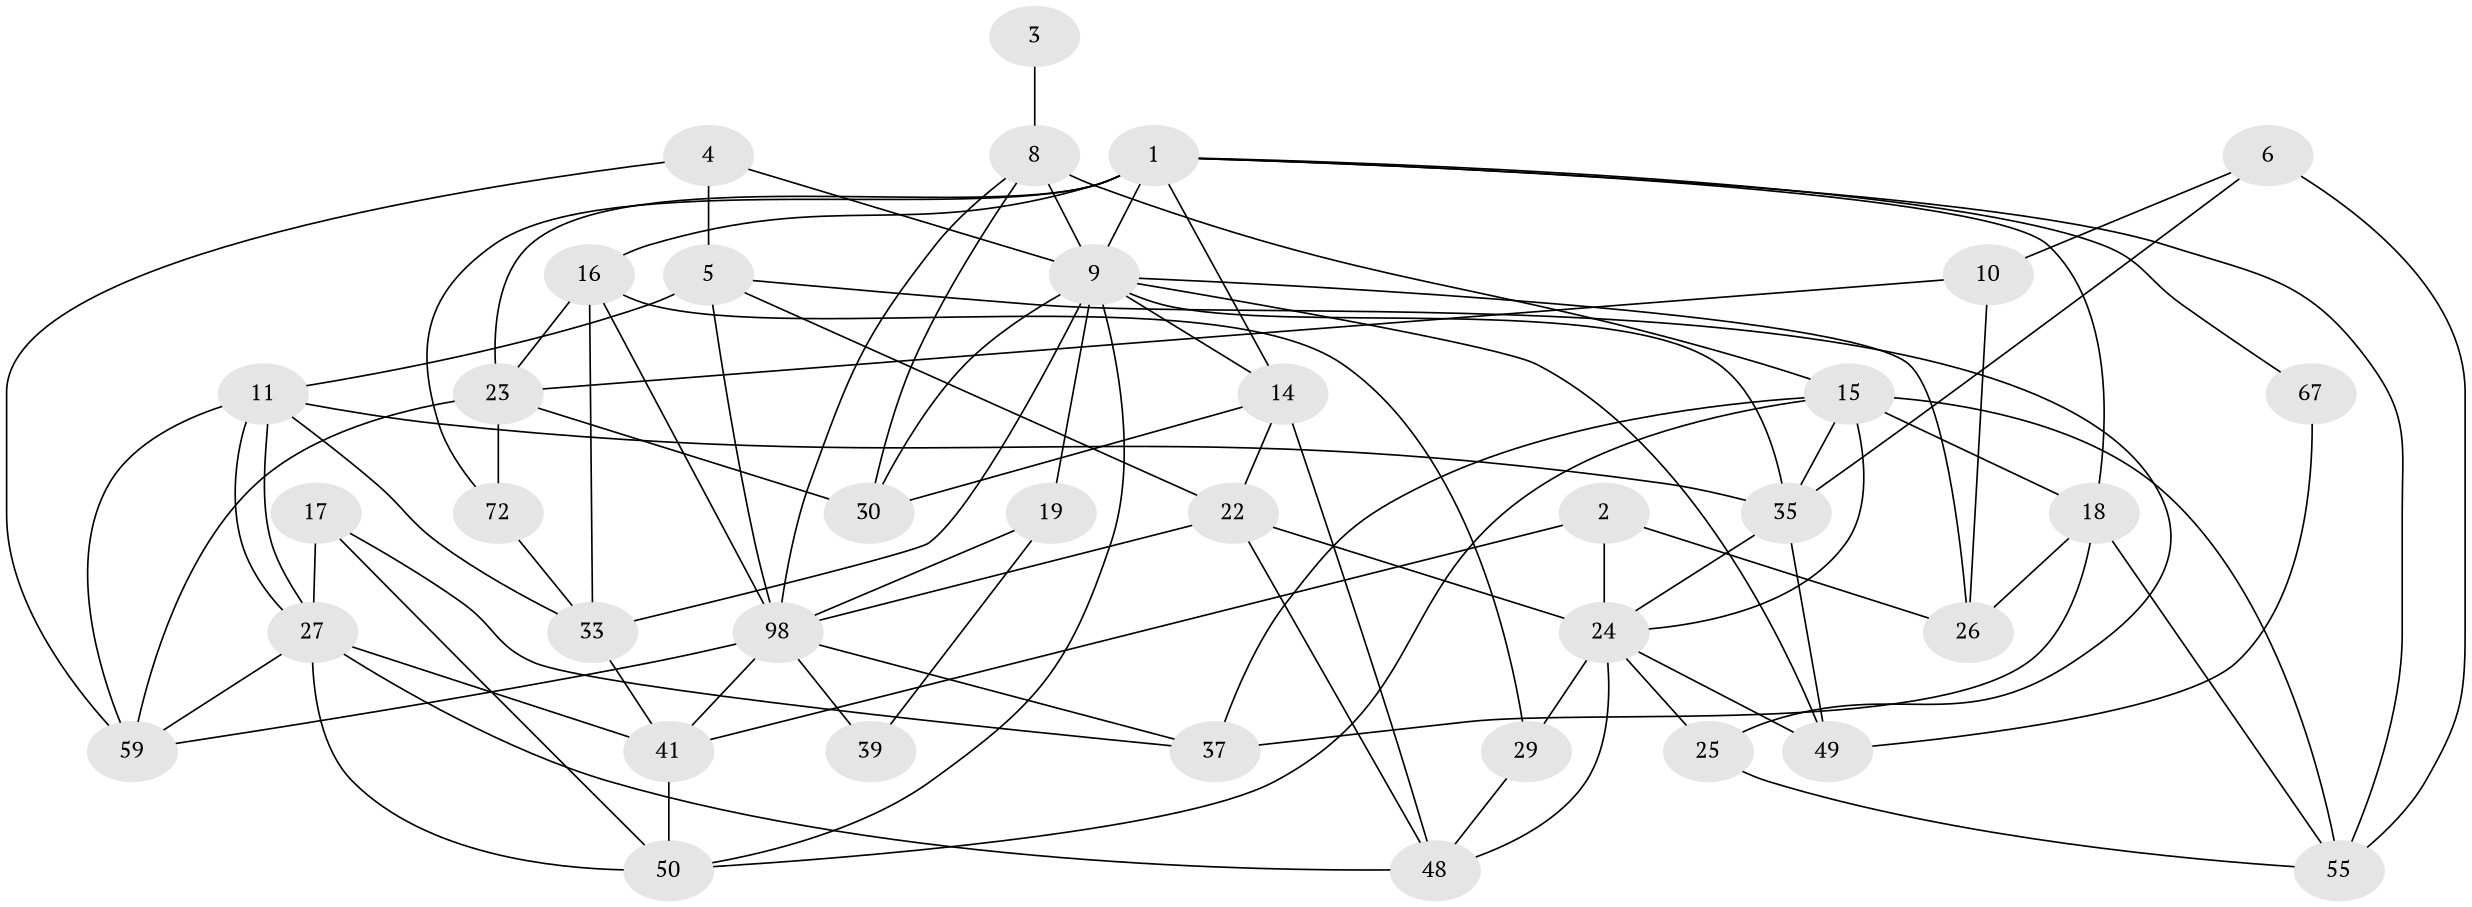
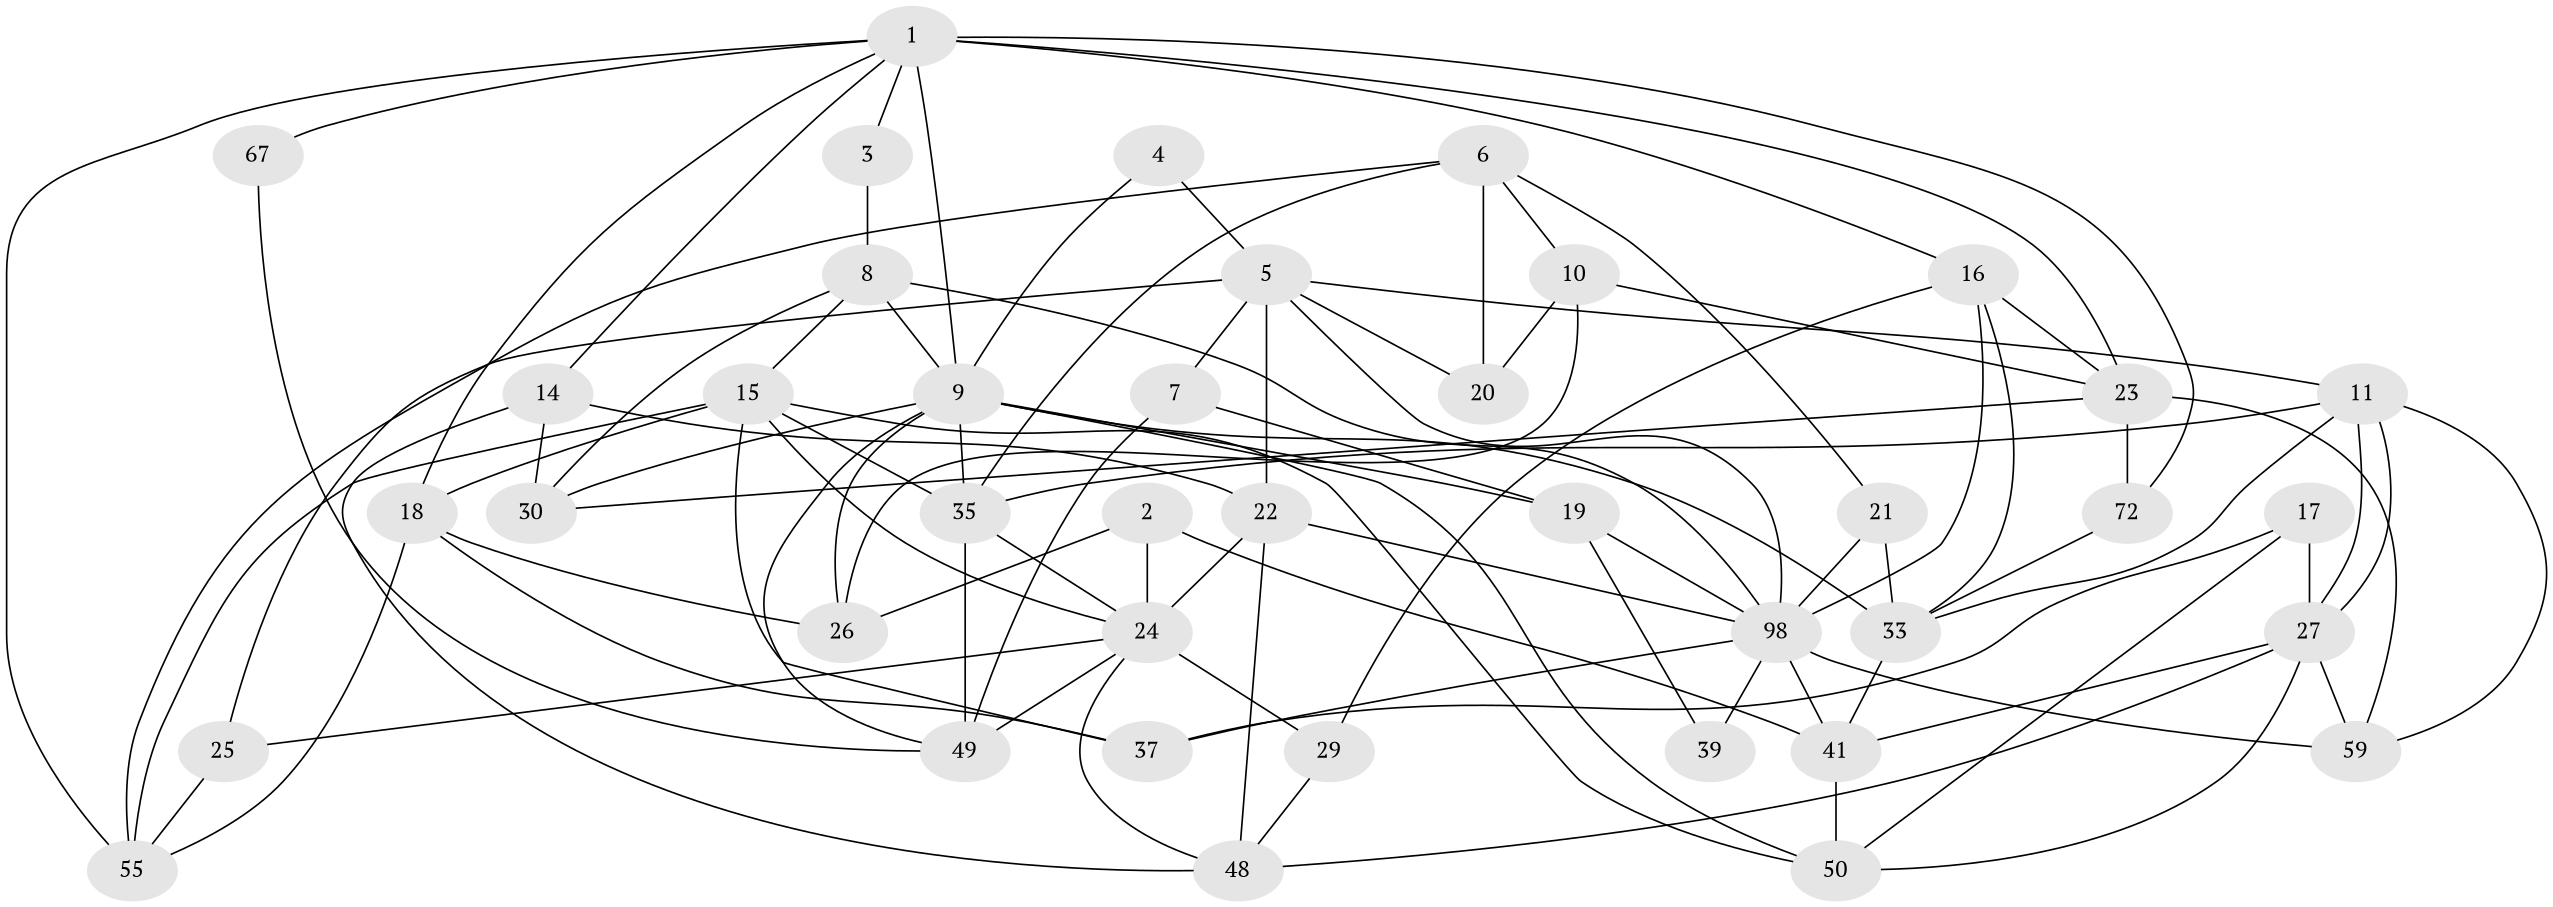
edge "1" -- "3": added
edge "4" -- "59": removed
edge "9" -- "14": removed
node "7": added
node "20": added
node "21": added
